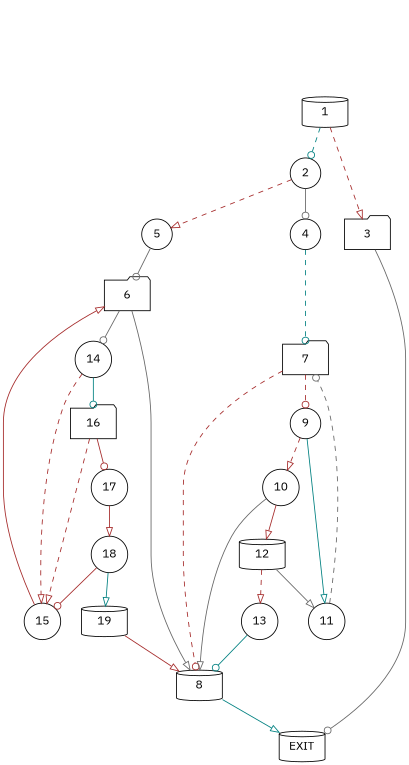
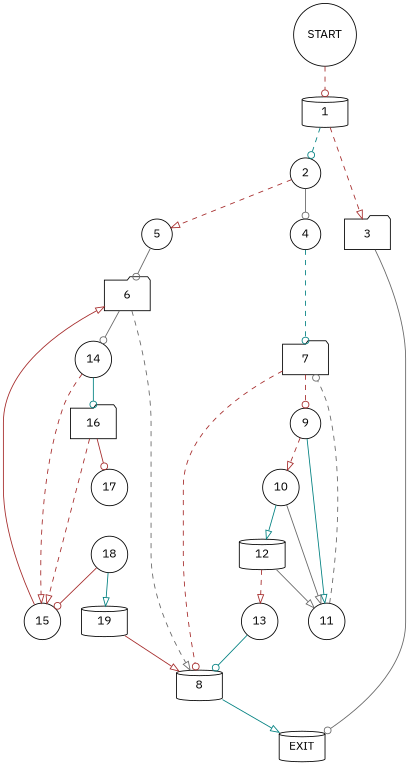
node "START": added
edge "6" -> "8": style solid -> dashed
edge "17" -> "18": removed
edge "10" -> "12": color brown -> teal
edge "10" -> "8": now "10" -> "11"
